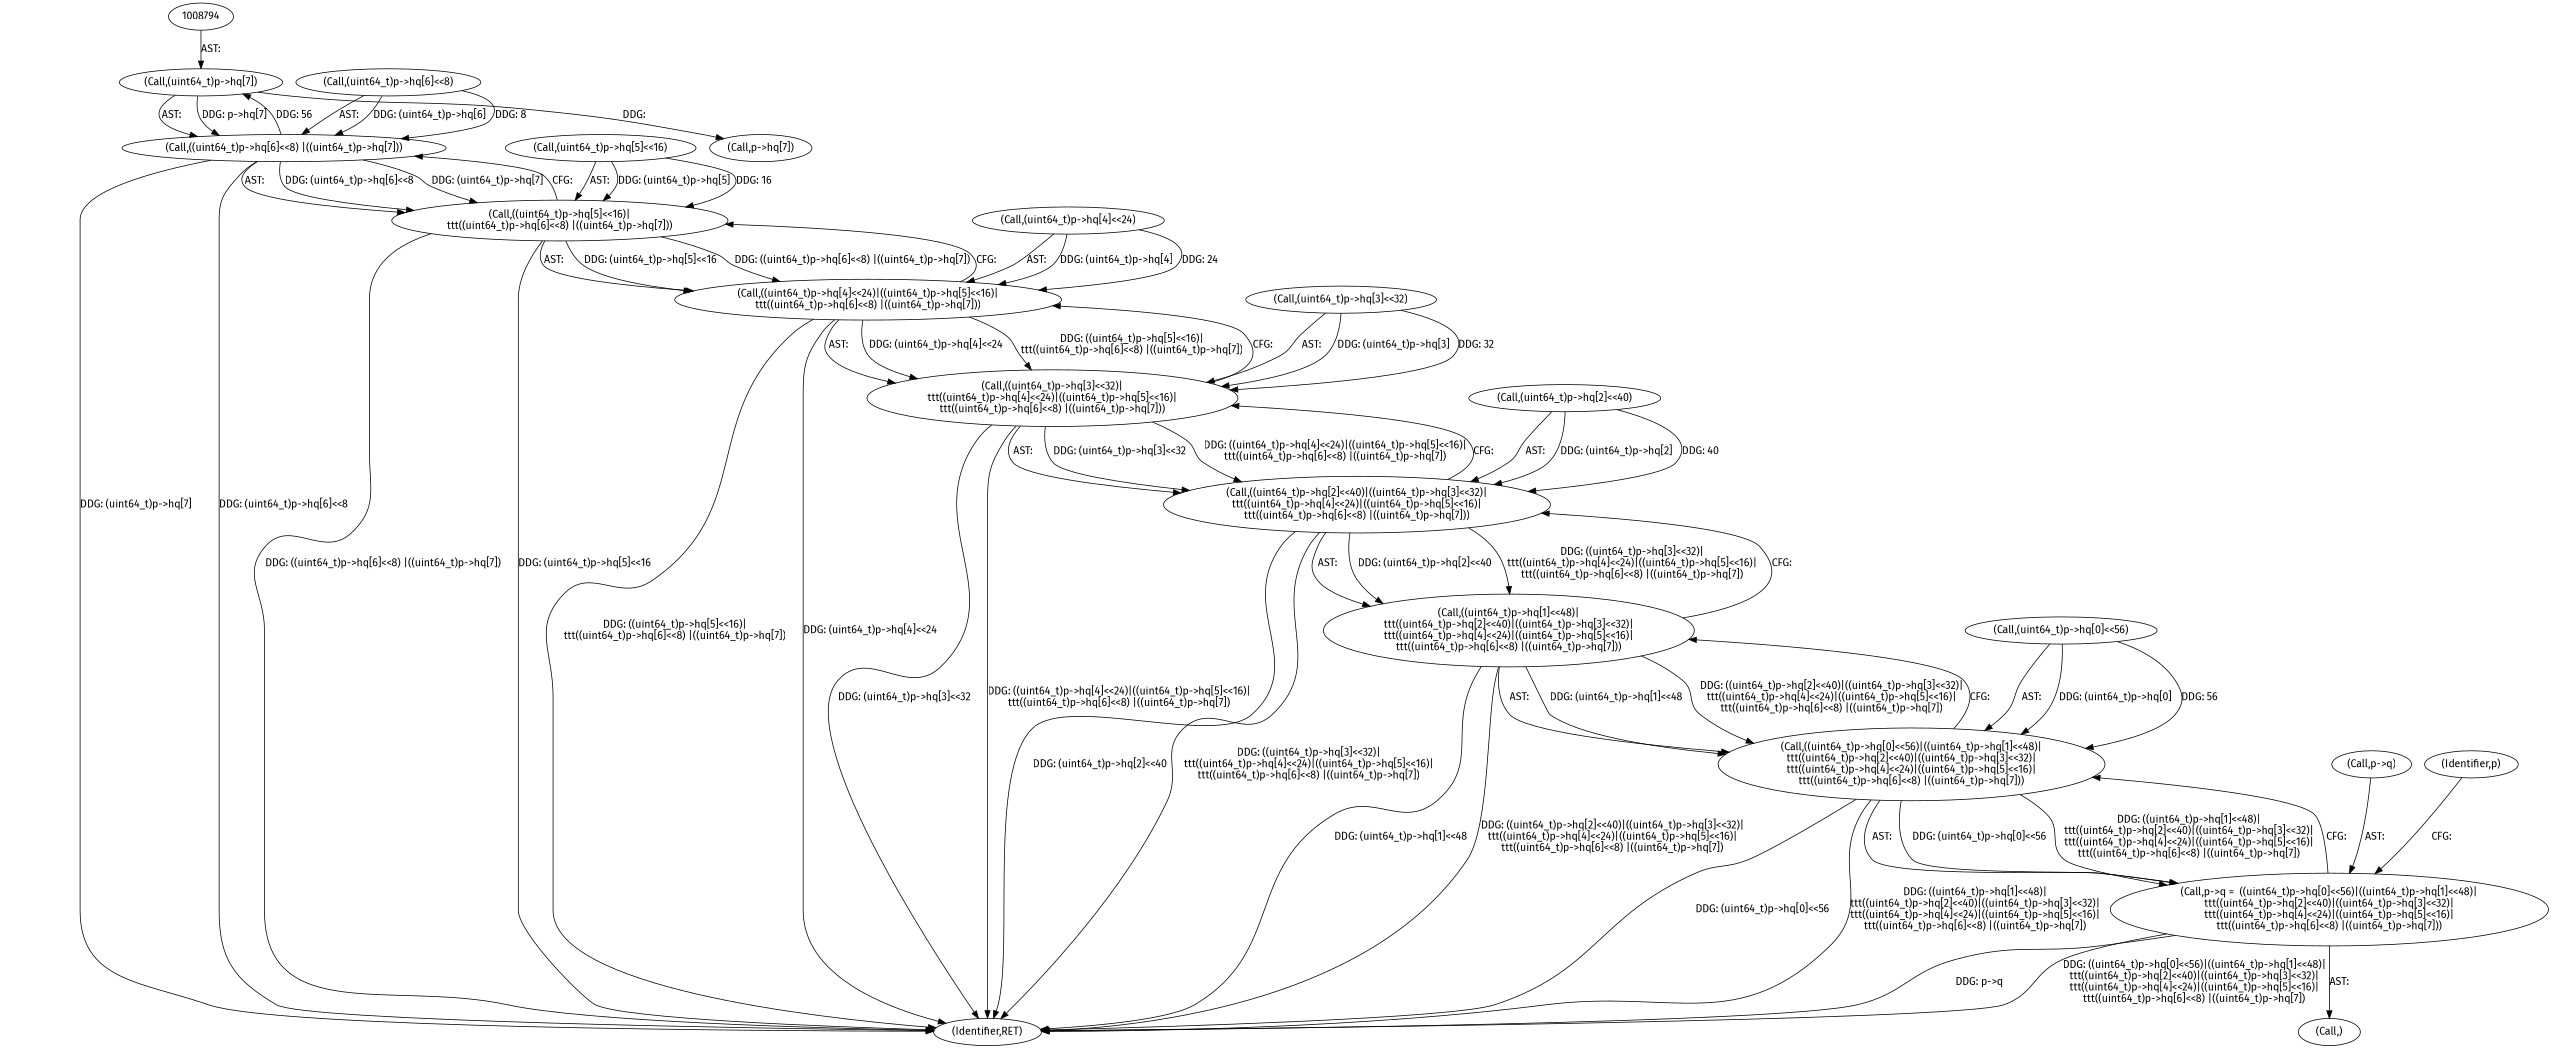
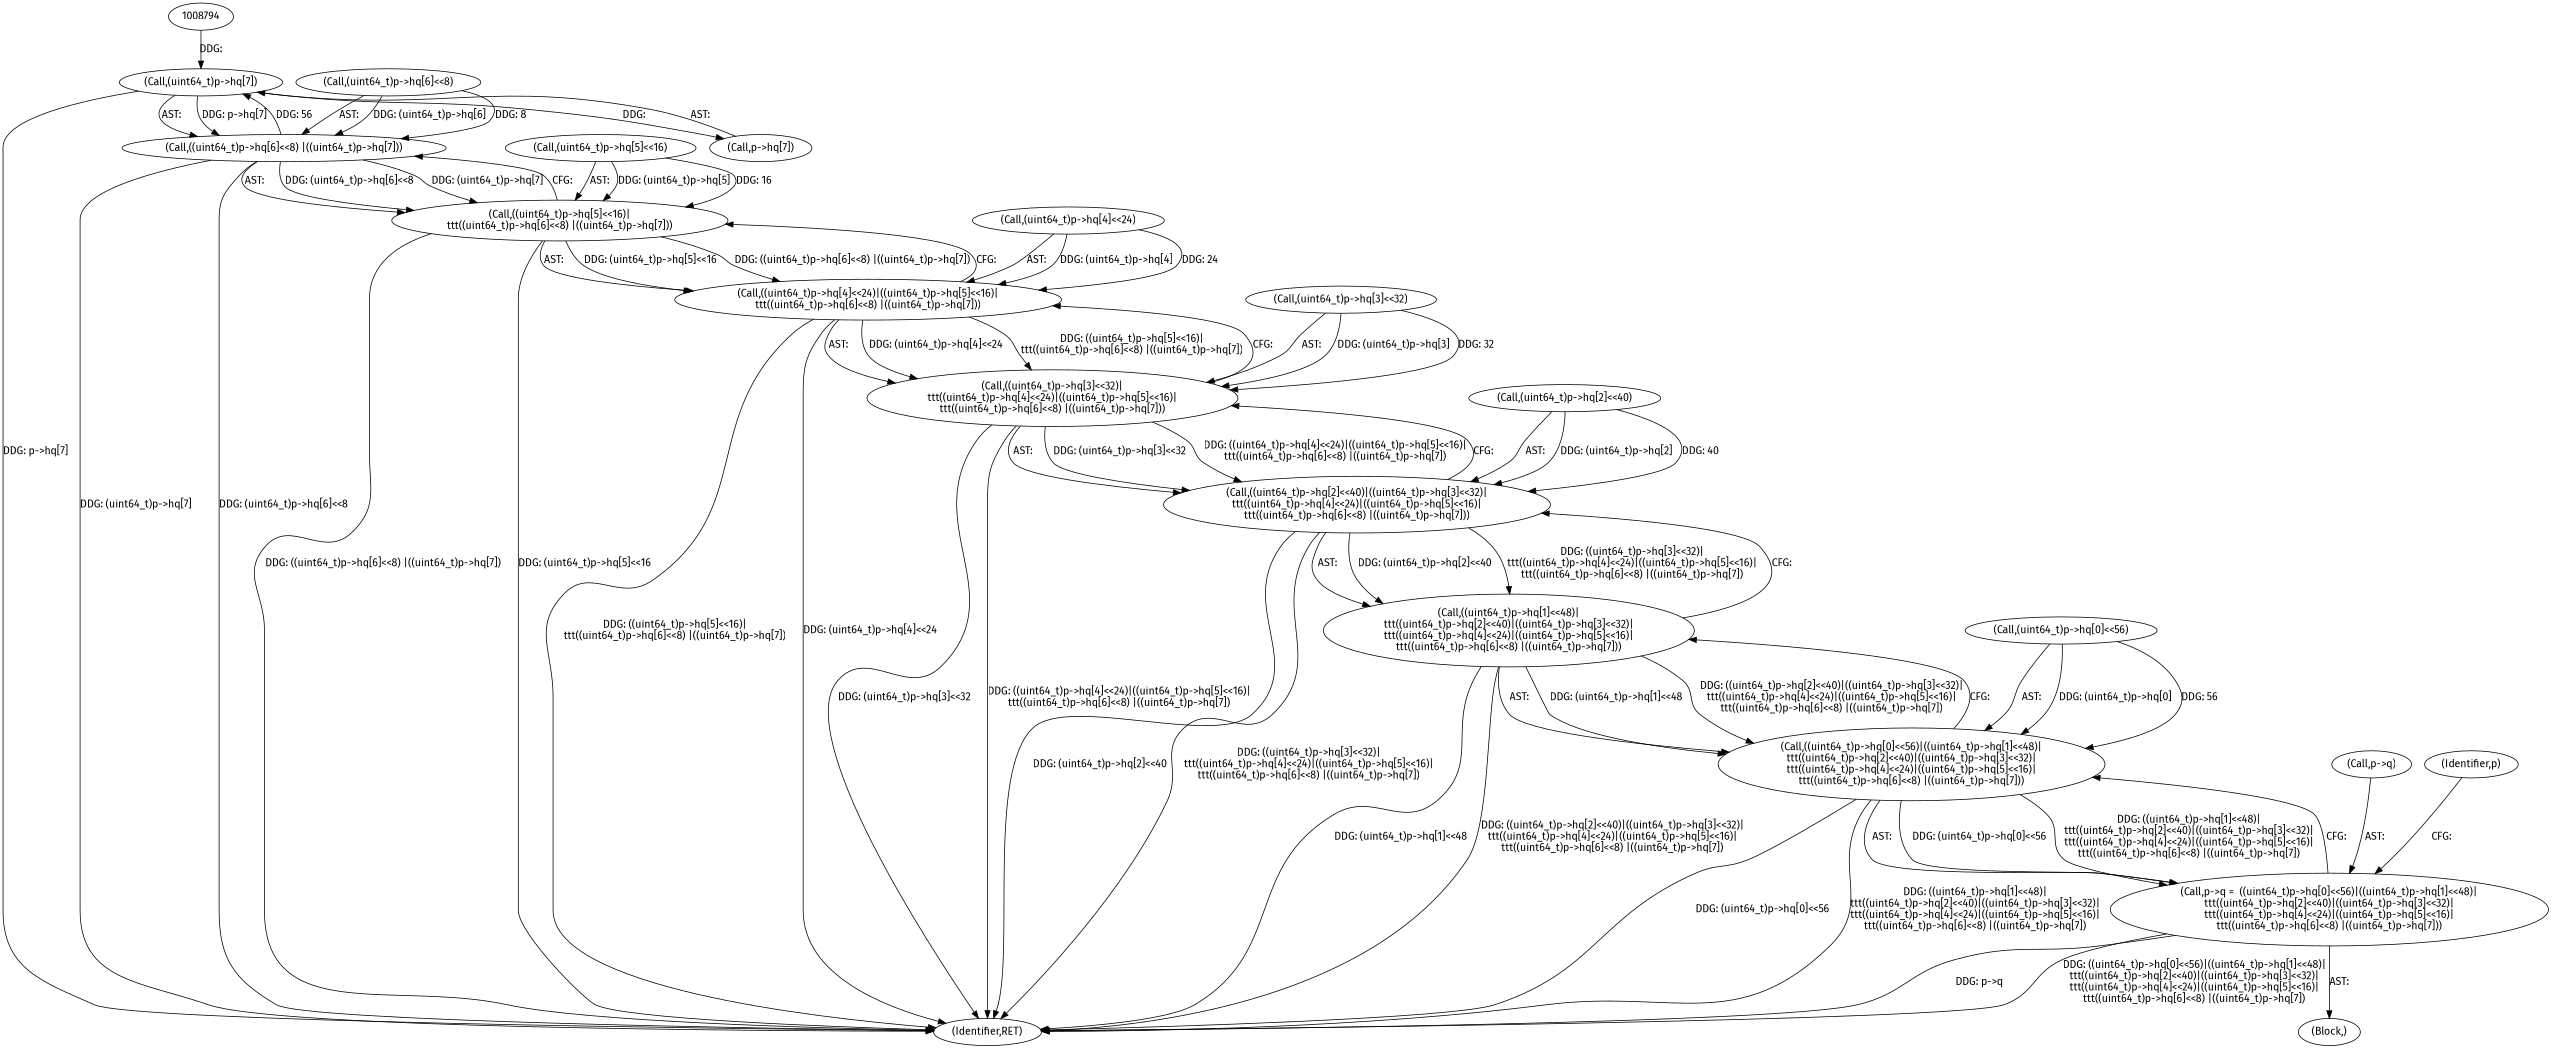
edge "1008794" -> "(Call,(uint64_t)p->hq[7])": label "AST: " -> "DDG: "
edge "(Call,p->hq[7])" -> "(Call,(uint64_t)p->hq[7])": added, label "AST:"
edge "(Call,(uint64_t)p->hq[7])" -> "(Identifier,RET)": added, label "DDG: p->hq[7]"
node "(Call,)": label "(Call,)" -> "(Block,)"
